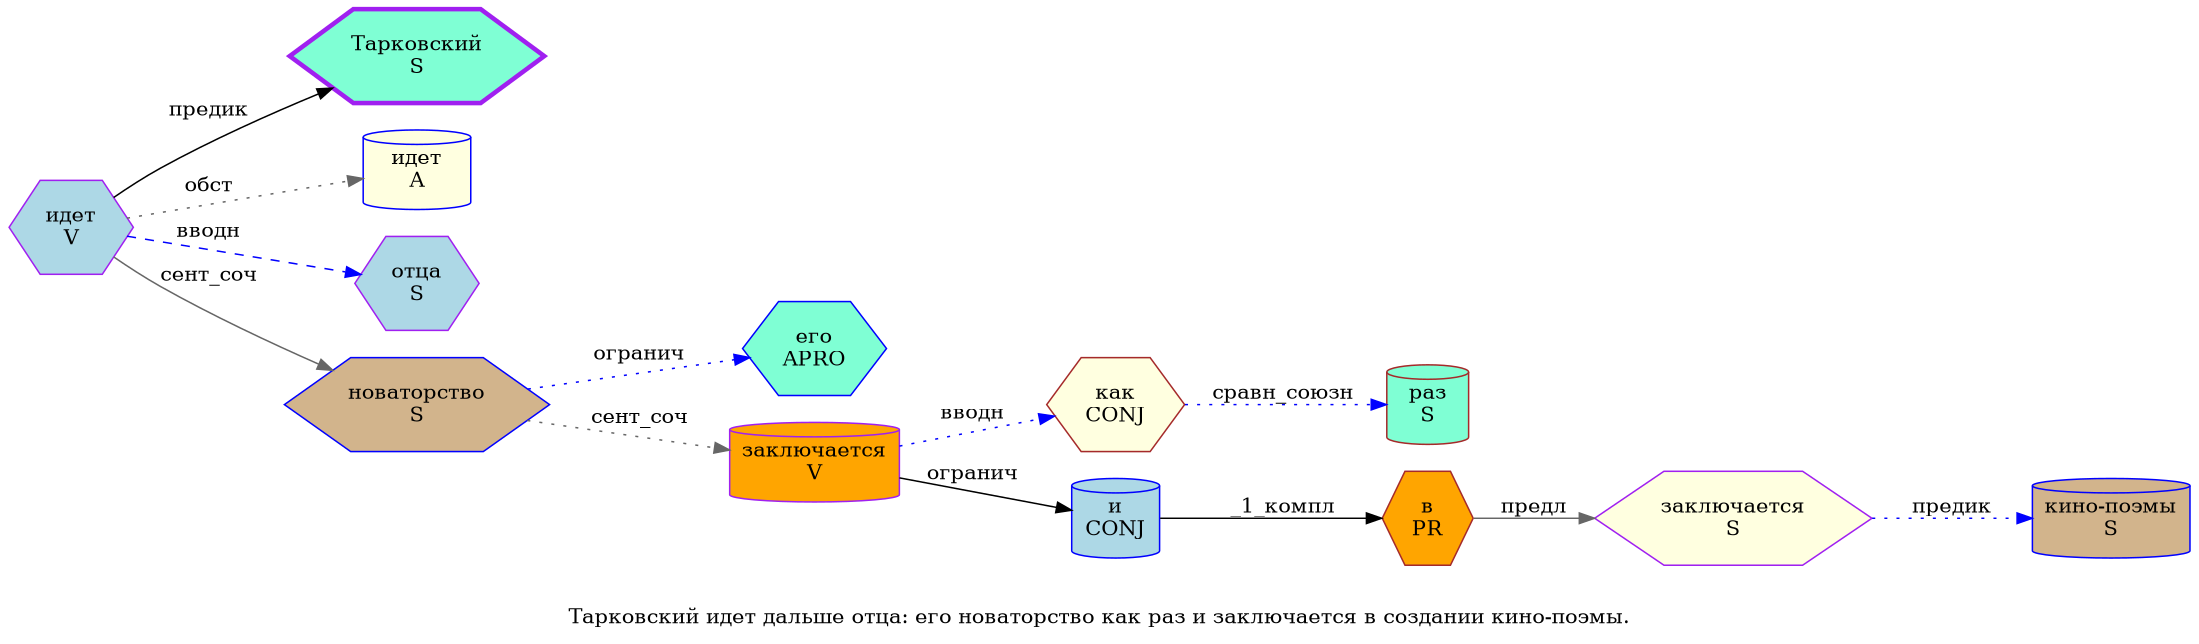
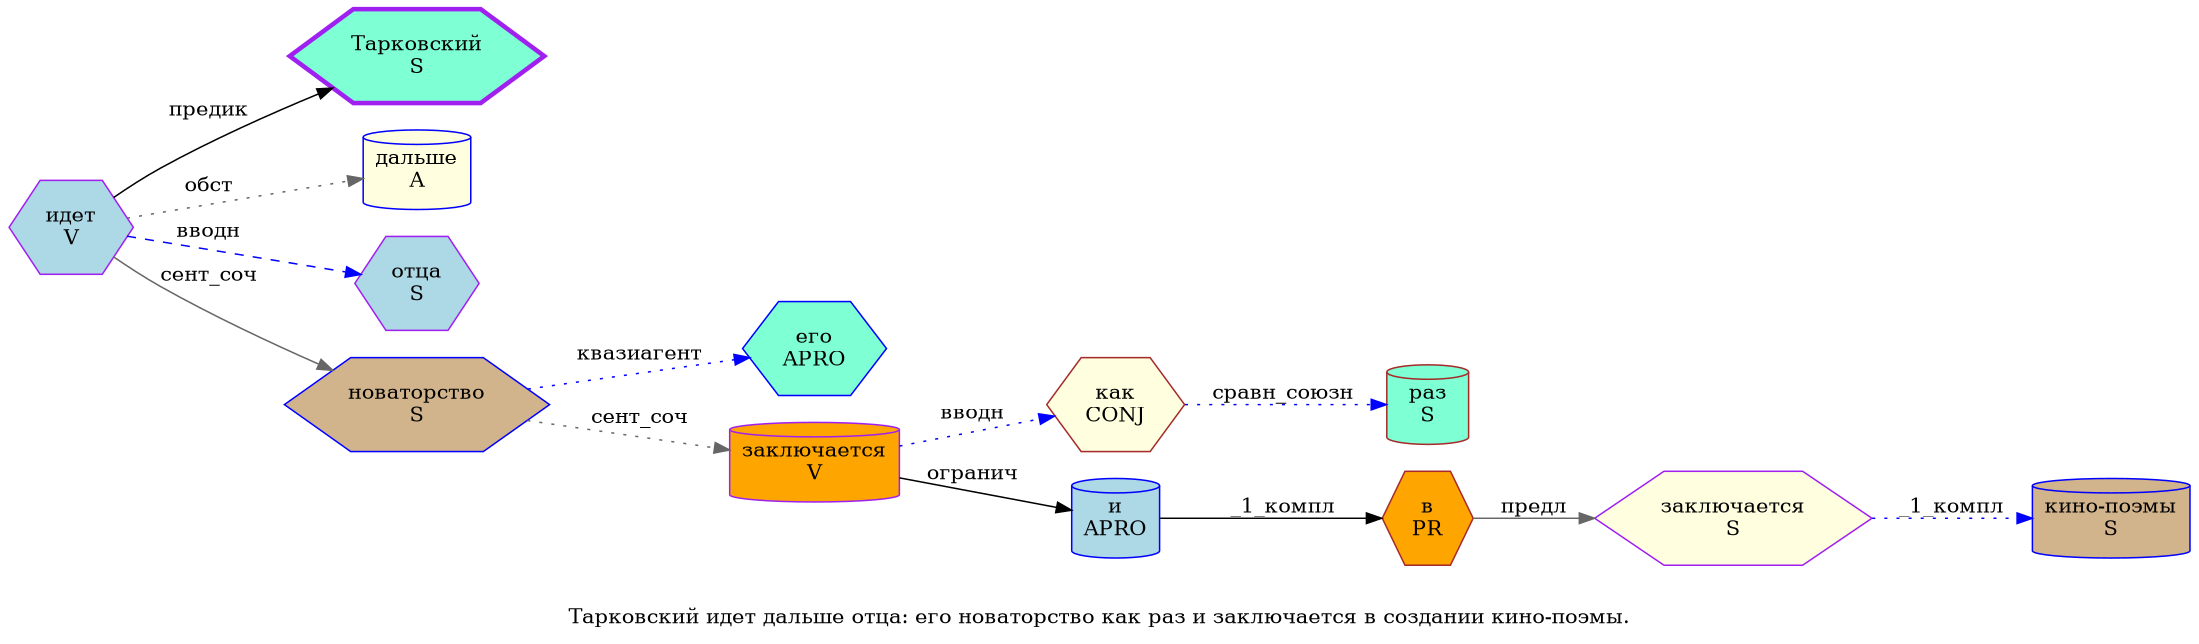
node "идет A": label "идет A" -> "дальше A"
edge "новаторство S" -> "его APRO": label "огранич" -> "квазиагент"
edge "заключается S" -> "кино-поэмы S": label "предик" -> "_1_компл"
node "и CONJ": label "и CONJ" -> "и APRO"
